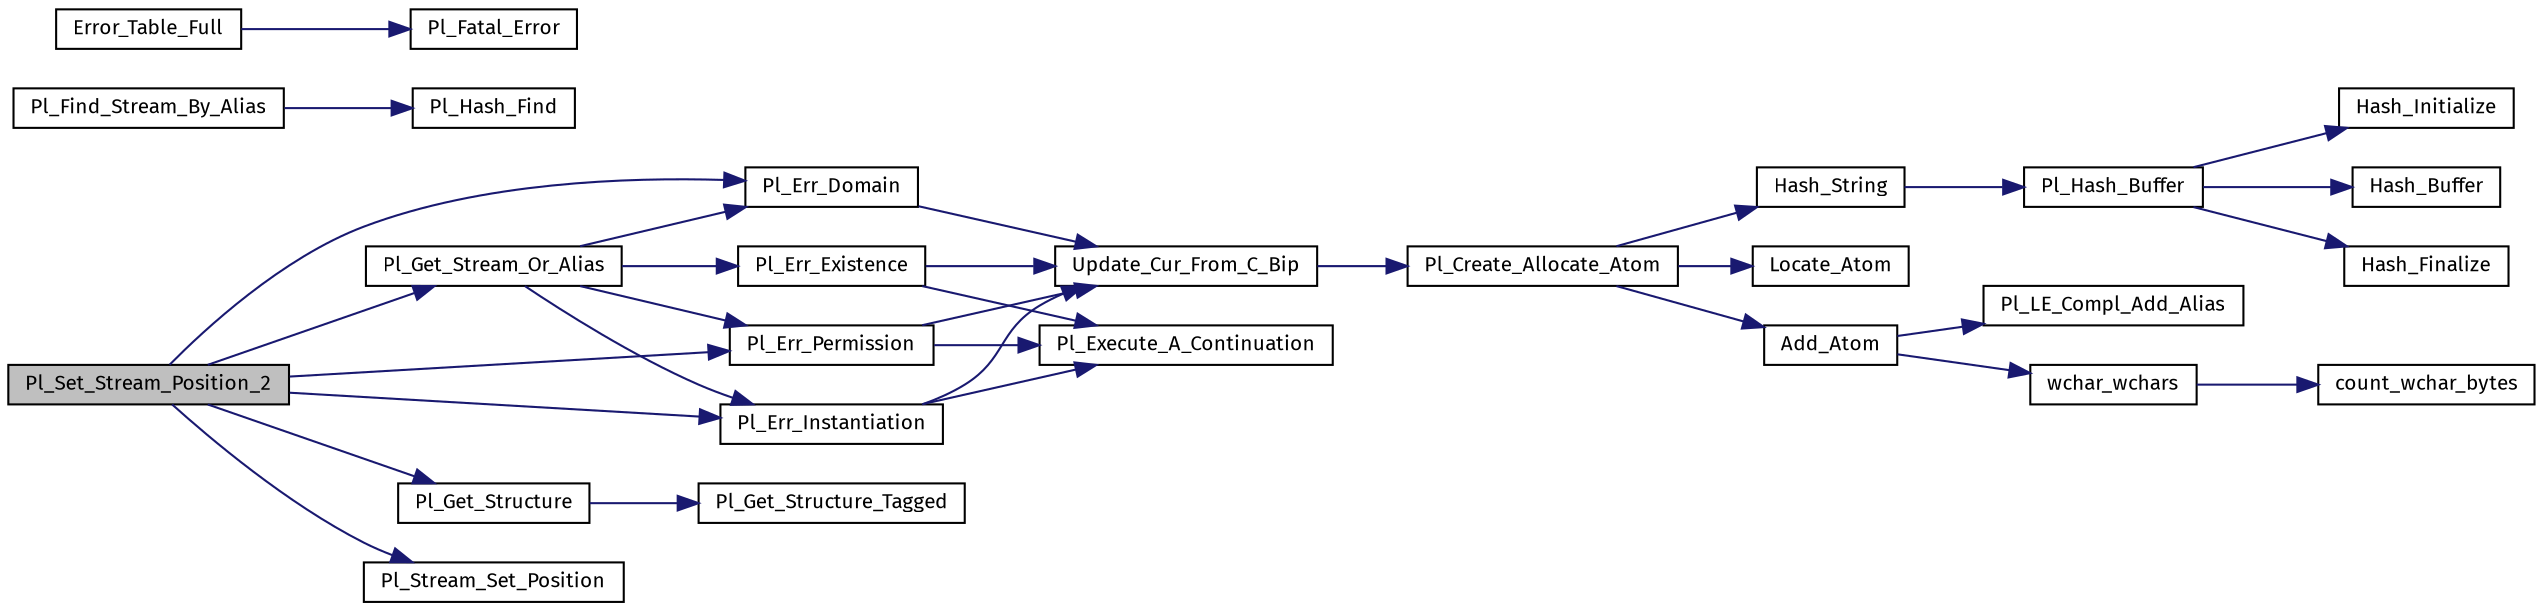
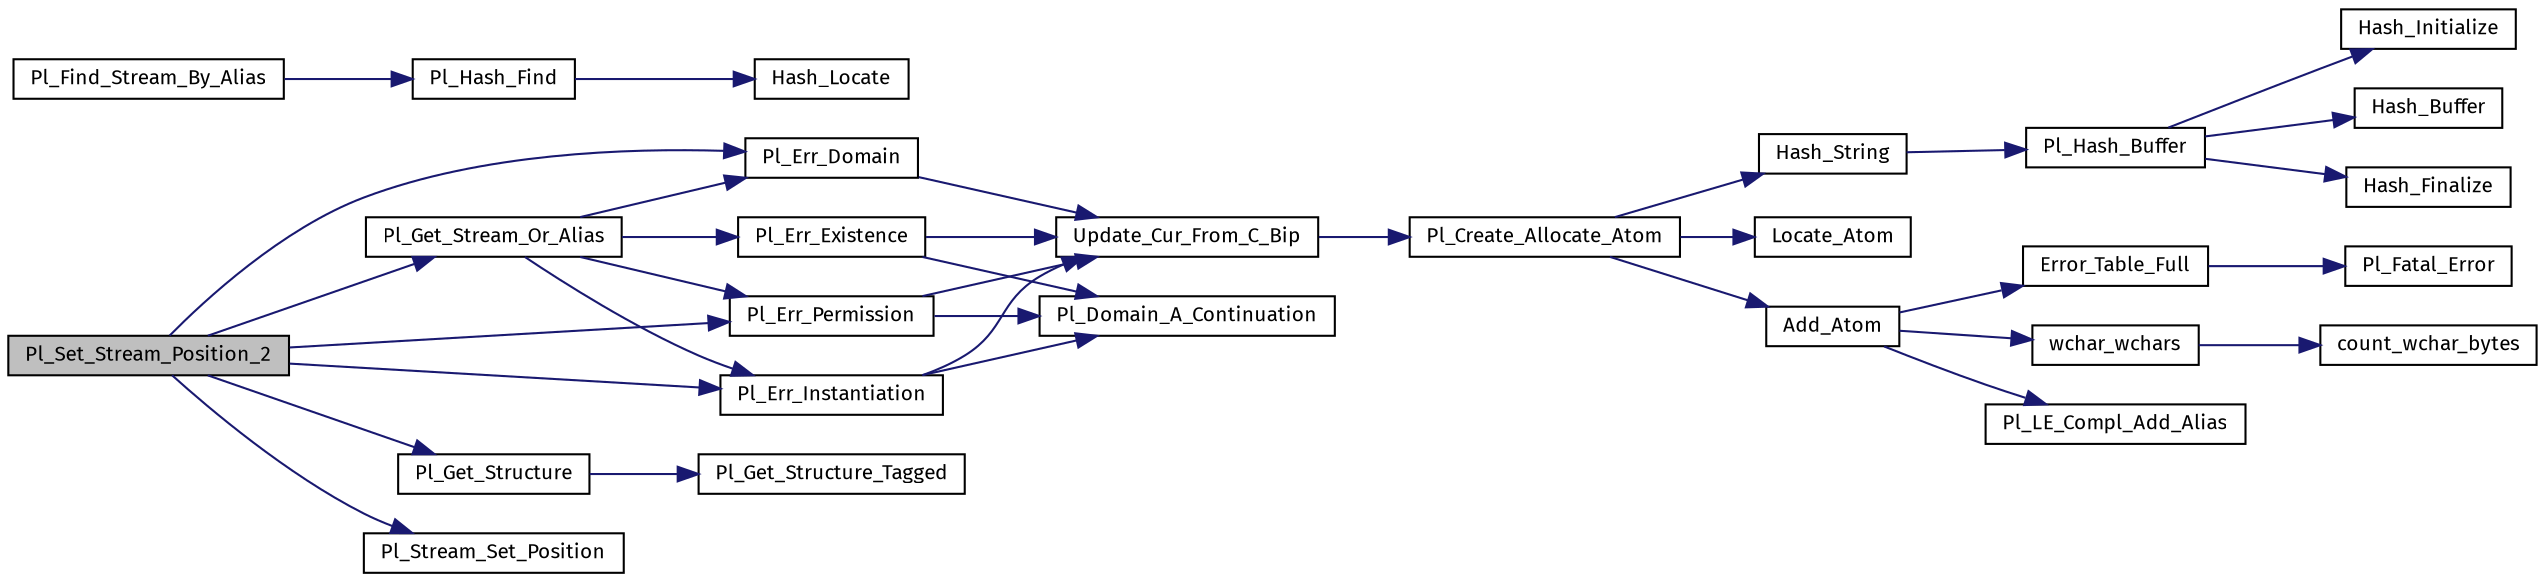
node "Hash_Locate": added
edge "Add_Atom" -> "Error_Table_Full": added
node "Pl_Execute_A_Continuation": label "Pl_Execute_A_Continuation" -> "Pl_Domain_A_Continuation"
